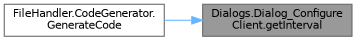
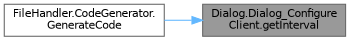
node "Dialogs.Dialog_Configure Client.getInterval": label "Dialogs.Dialog_Configure Client.getInterval" -> "Dialog.Dialog_Configure Client.getInterval"
